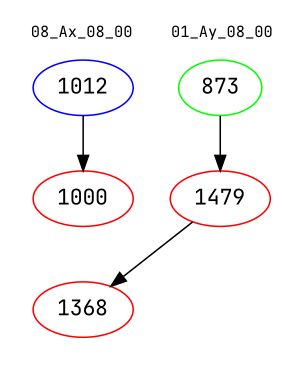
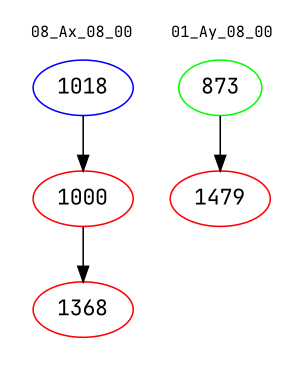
node "1012": label "1012" -> "1018"
edge "1479" -> "1368": now "1000" -> "1368"
